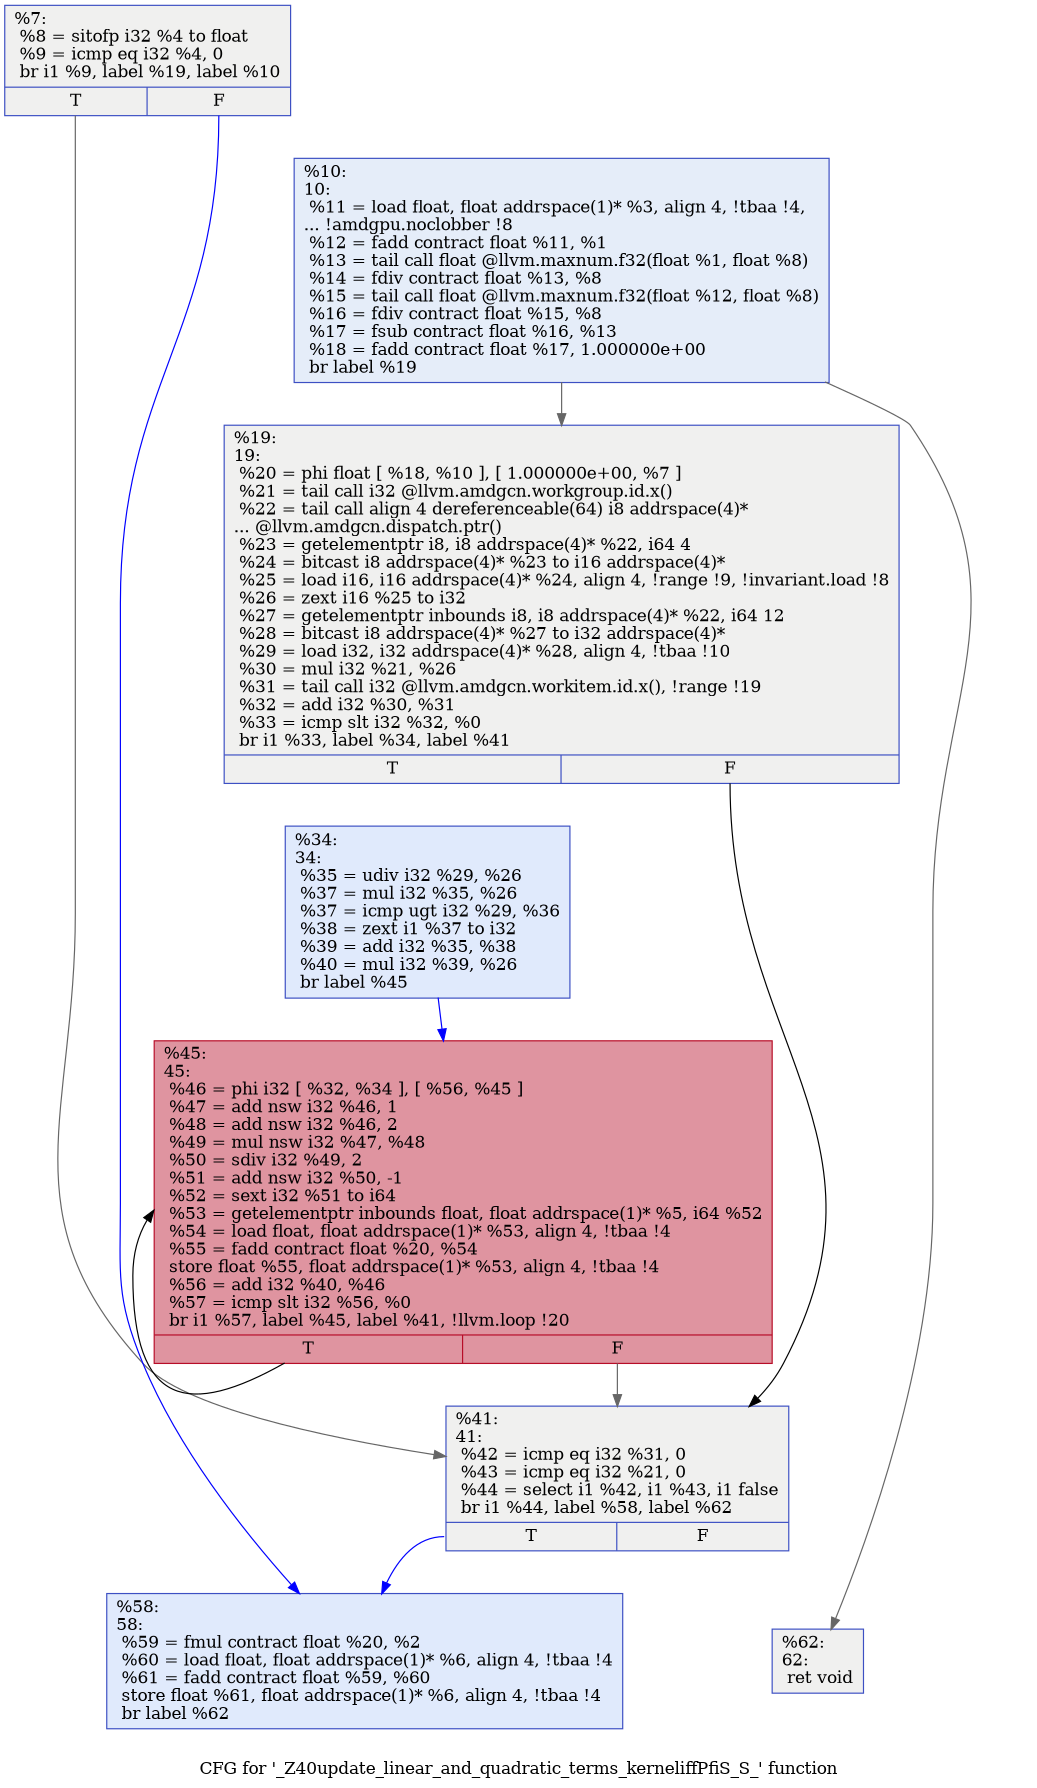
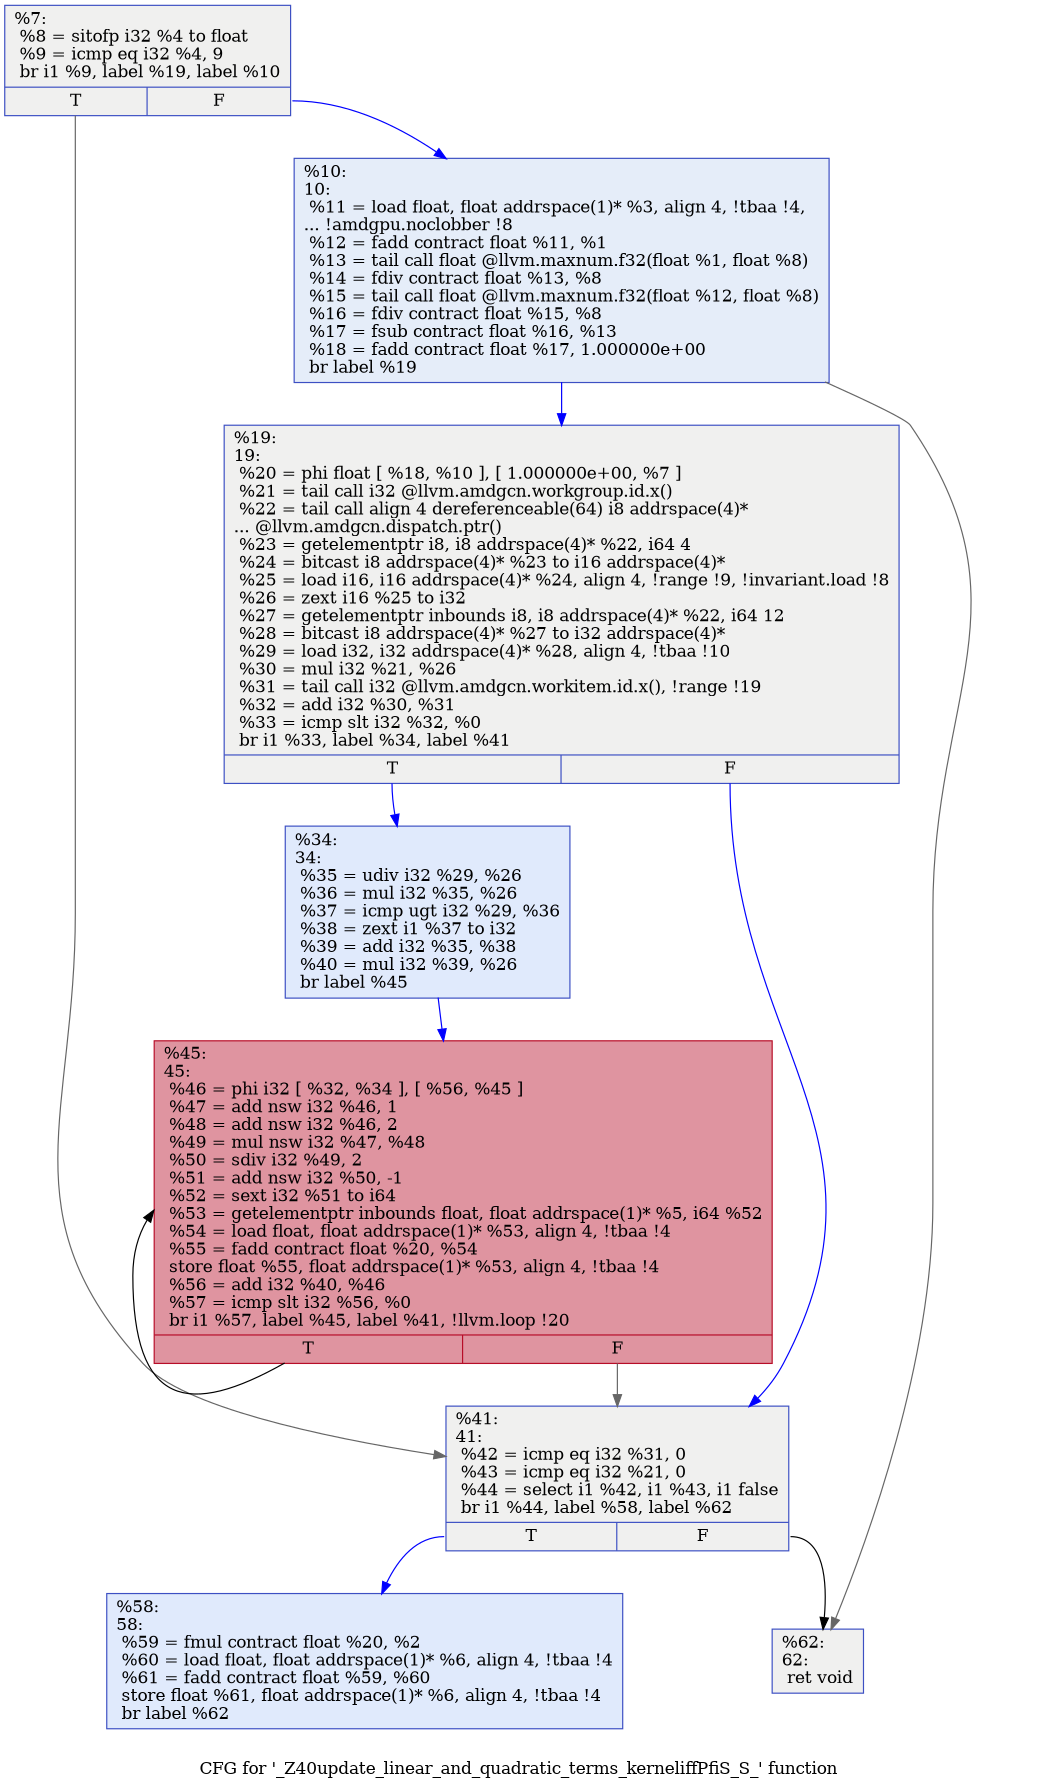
node "%7:": text "%9 = icmp eq i32 %4, 0" -> "%9 = icmp eq i32 %4, 9"
edge "%10:" -> "%19:": color gray40 -> blue
edge "%19:" -> "%34:": added
edge "%7:" -> "%58:": now "%7:" -> "%10:"
node "%34:": text "%37 = mul i32 %35, %26" -> "%36 = mul i32 %35, %26"
edge "%19:" -> "%41:": color black -> blue
edge "%41:" -> "%62:": added
